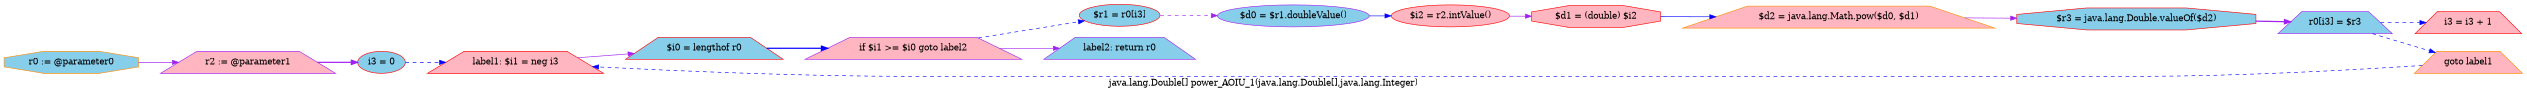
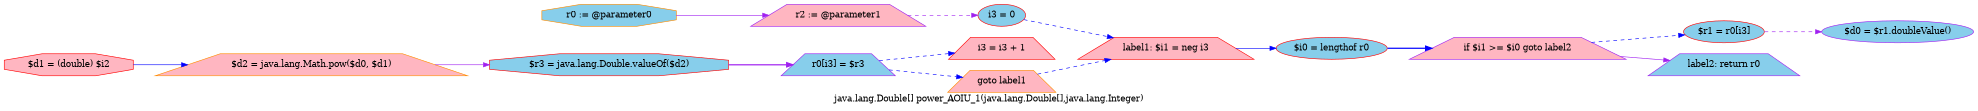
node "$i2 = r2.intValue()": removed
node "$i0 = lengthof r0": shape trapezium -> ellipse
edge "label1: $i1 = neg i3" -> "$i0 = lengthof r0": color purple -> blue
edge "r2 := @parameter1" -> "i3 = 0": style bold -> dashed
